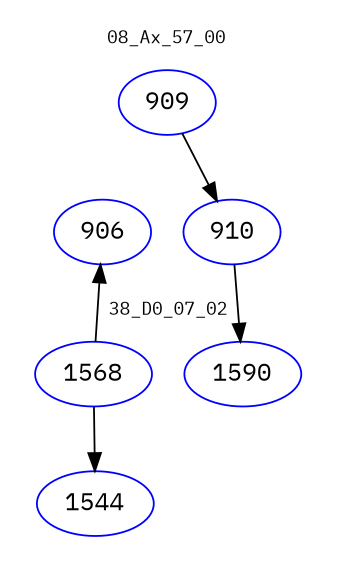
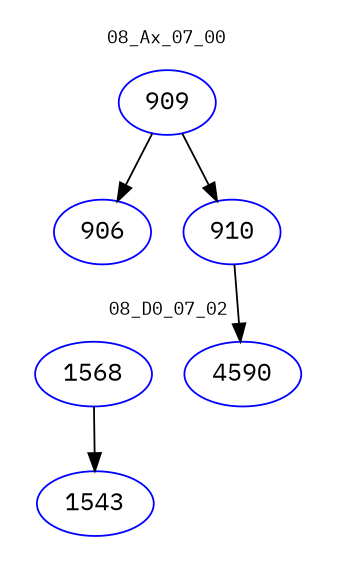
cluster "08_Ax_57_00": label "08_Ax_57_00" -> "08_Ax_07_00"
cluster "38_D0_07_02": label "38_D0_07_02" -> "08_D0_07_02"
edge "1568" -> "906": now "909" -> "906"
node "1590": label "1590" -> "4590"
node "1544": label "1544" -> "1543"
